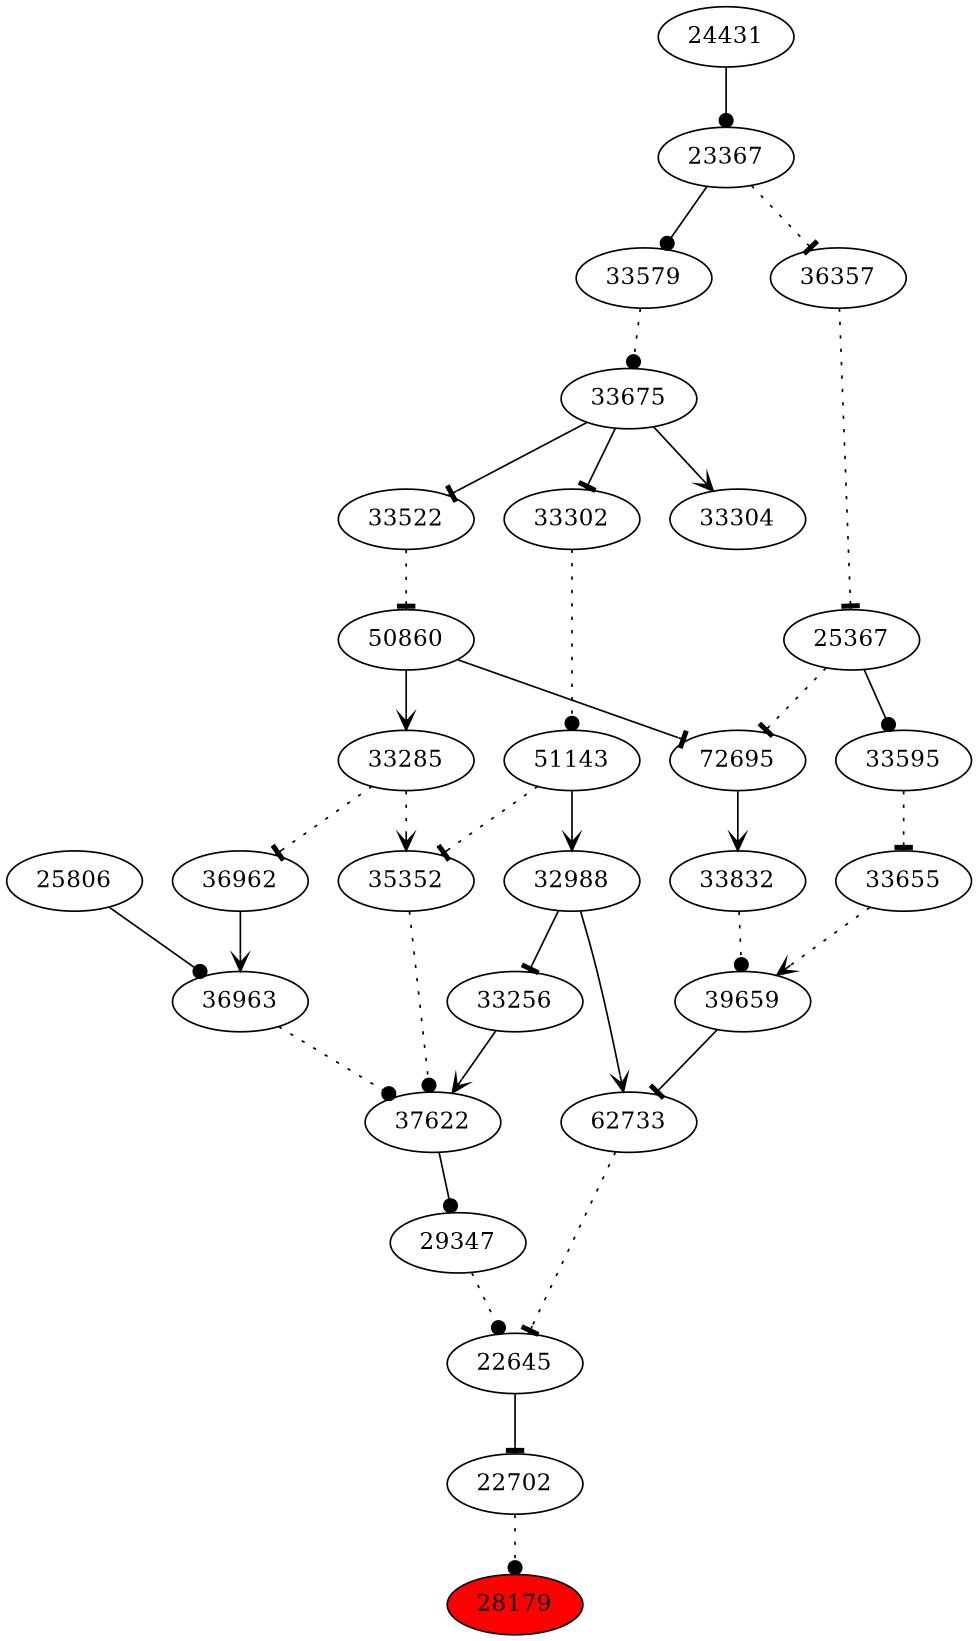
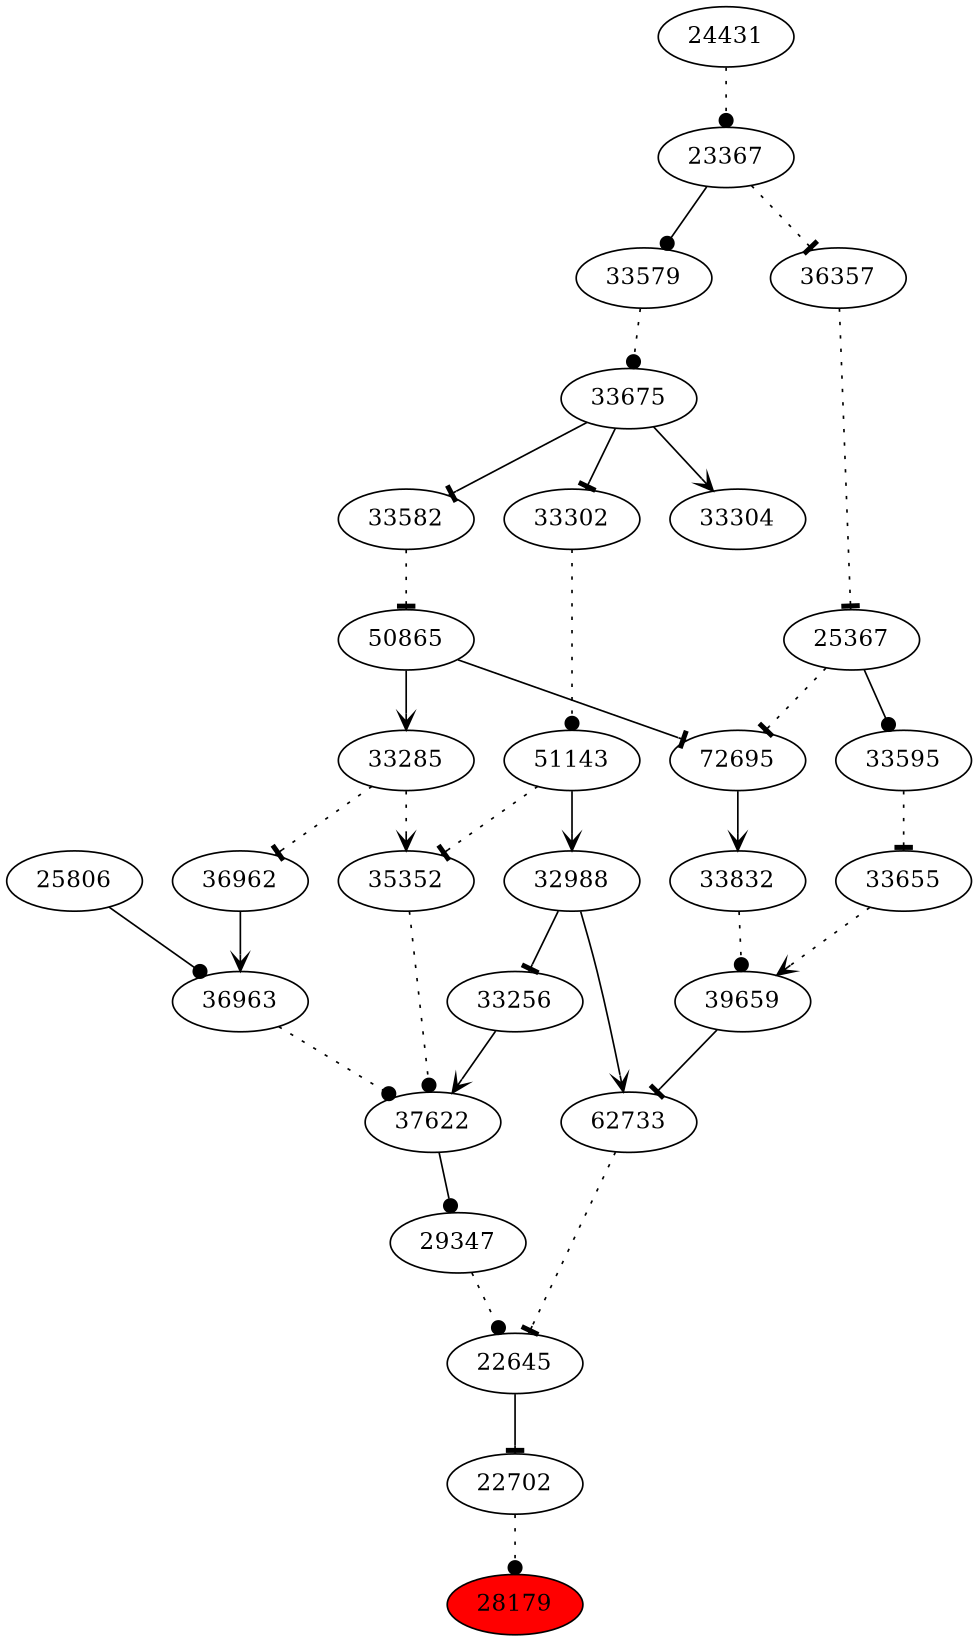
edge "24431" -> "23367": style solid -> dotted
node "33522": label "33522" -> "33582"
node "50860": label "50860" -> "50865"
